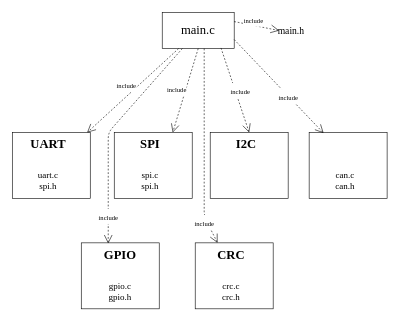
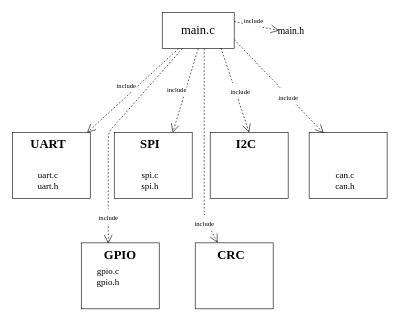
node "uart.c spi.h": label "uart.c spi.h" -> "uart.c uart.h"
node "gpio.c gpio.h": moved (120, 291) -> (108, 276)
node "crc.c crc.h": removed
